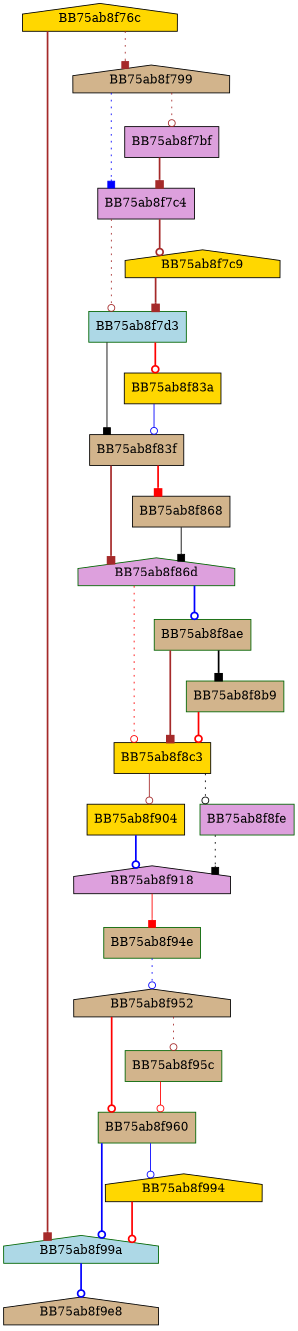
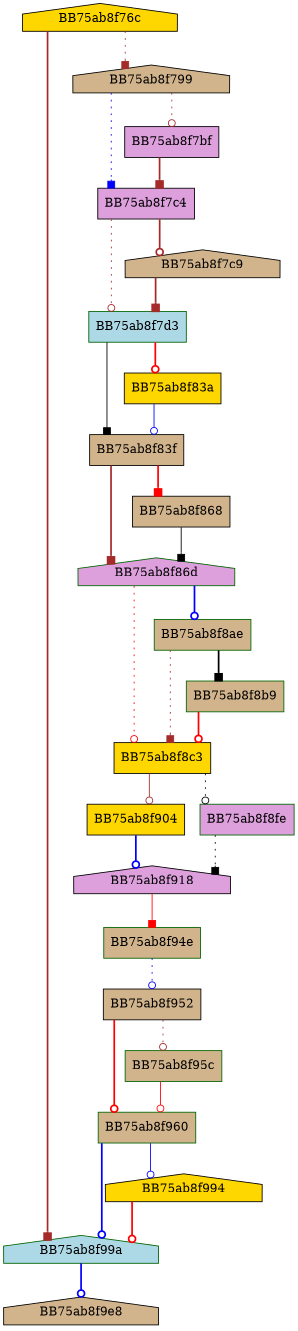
node "BB75ab8f7c9": fillcolor gold -> tan
edge "BB75ab8f8ae" -> "BB75ab8f8c3": style bold -> dotted
node "BB75ab8f952": shape house -> box
